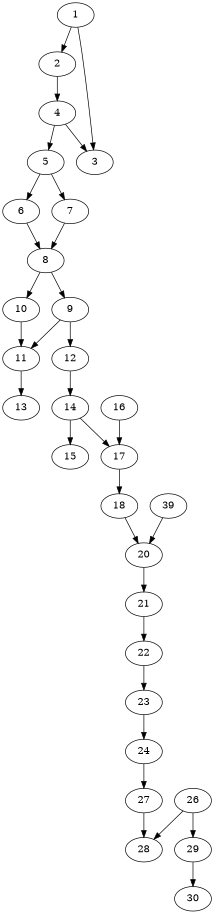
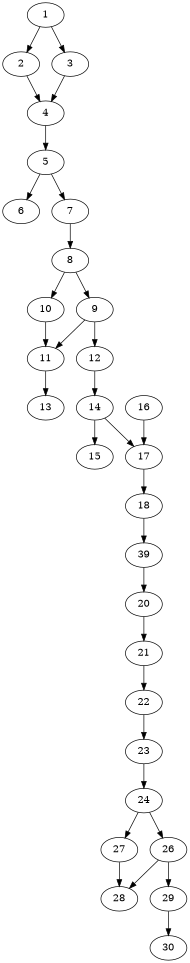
edge "4" -> "3": reversed
edge "6" -> "8": removed
edge "18" -> "20": now "18" -> "39"
edge "24" -> "26": added
